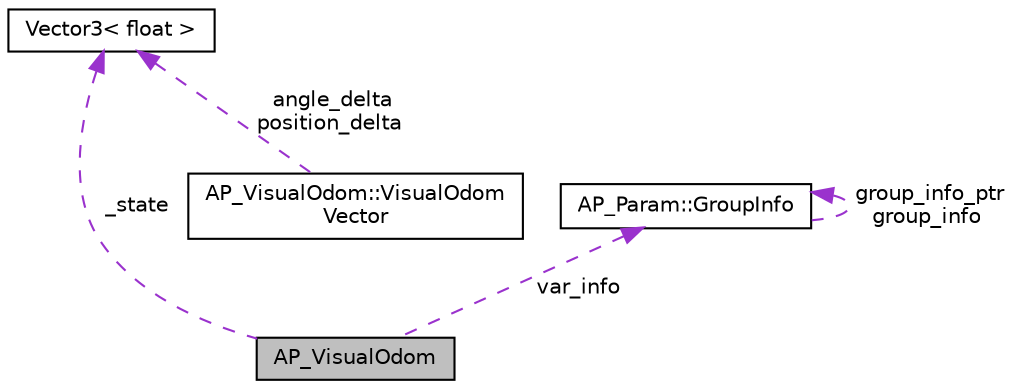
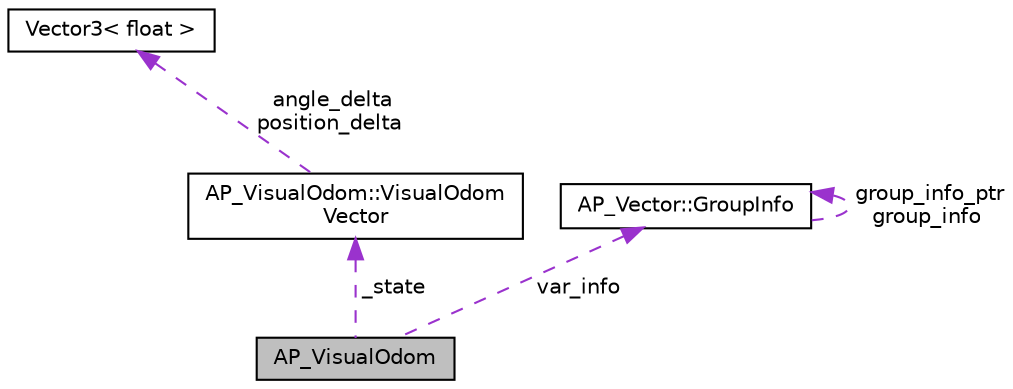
node "AP_Param::GroupInfo": label "AP_Param::GroupInfo" -> "AP_Vector::GroupInfo"
edge "AP_VisualOdom" -> "Vector3< float >": now "AP_VisualOdom" -> "AP_VisualOdom::VisualOdom Vector"
